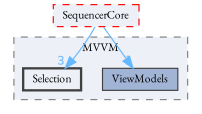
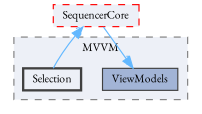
edge "SequencerCore" -> "Selection": reversed
